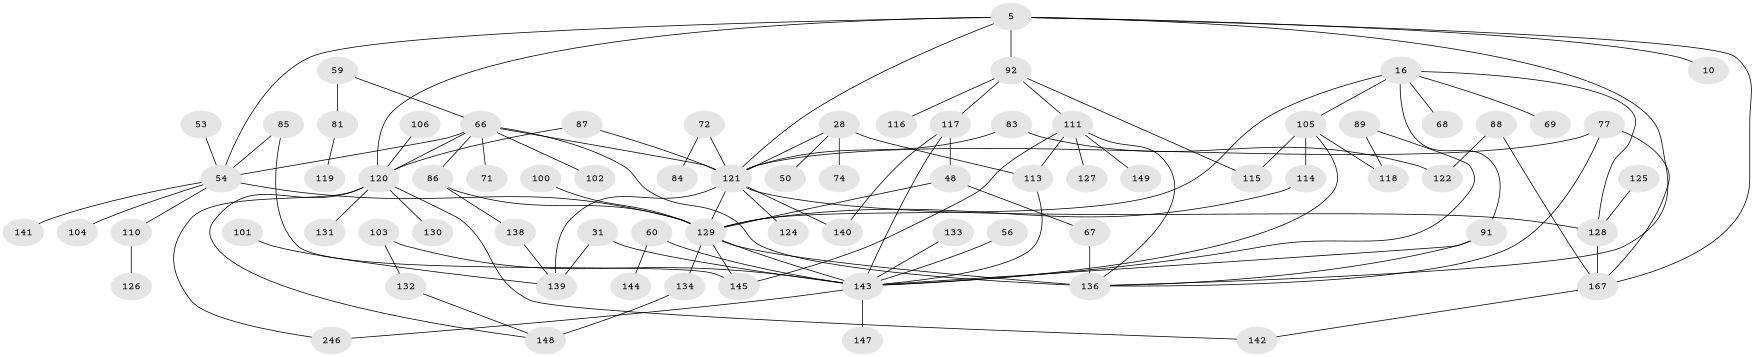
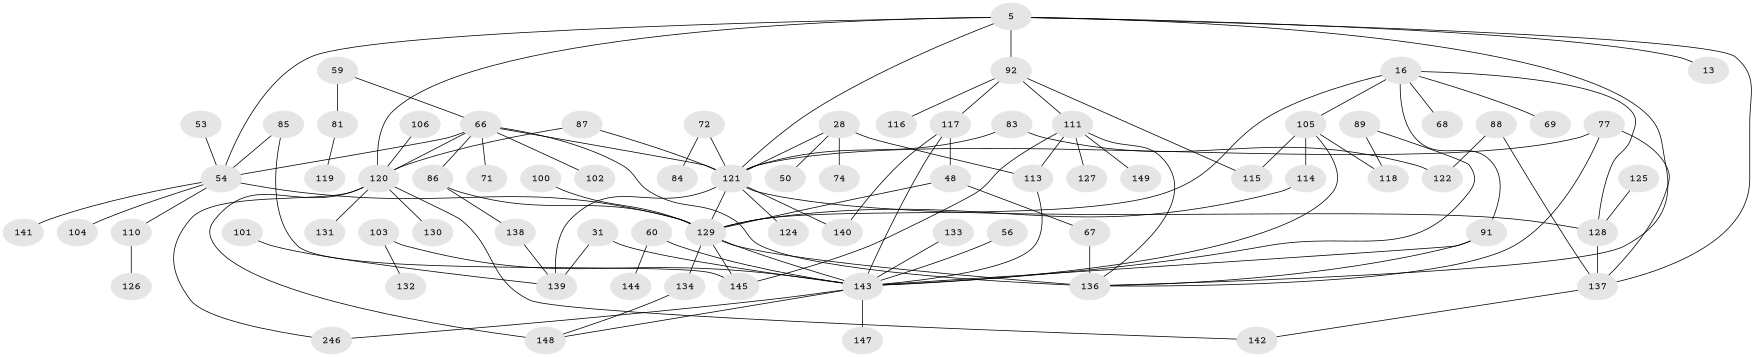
node "10": label "10" -> "13"
node "167": label "167" -> "137"
edge "132" -- "148": now "143" -- "148"
